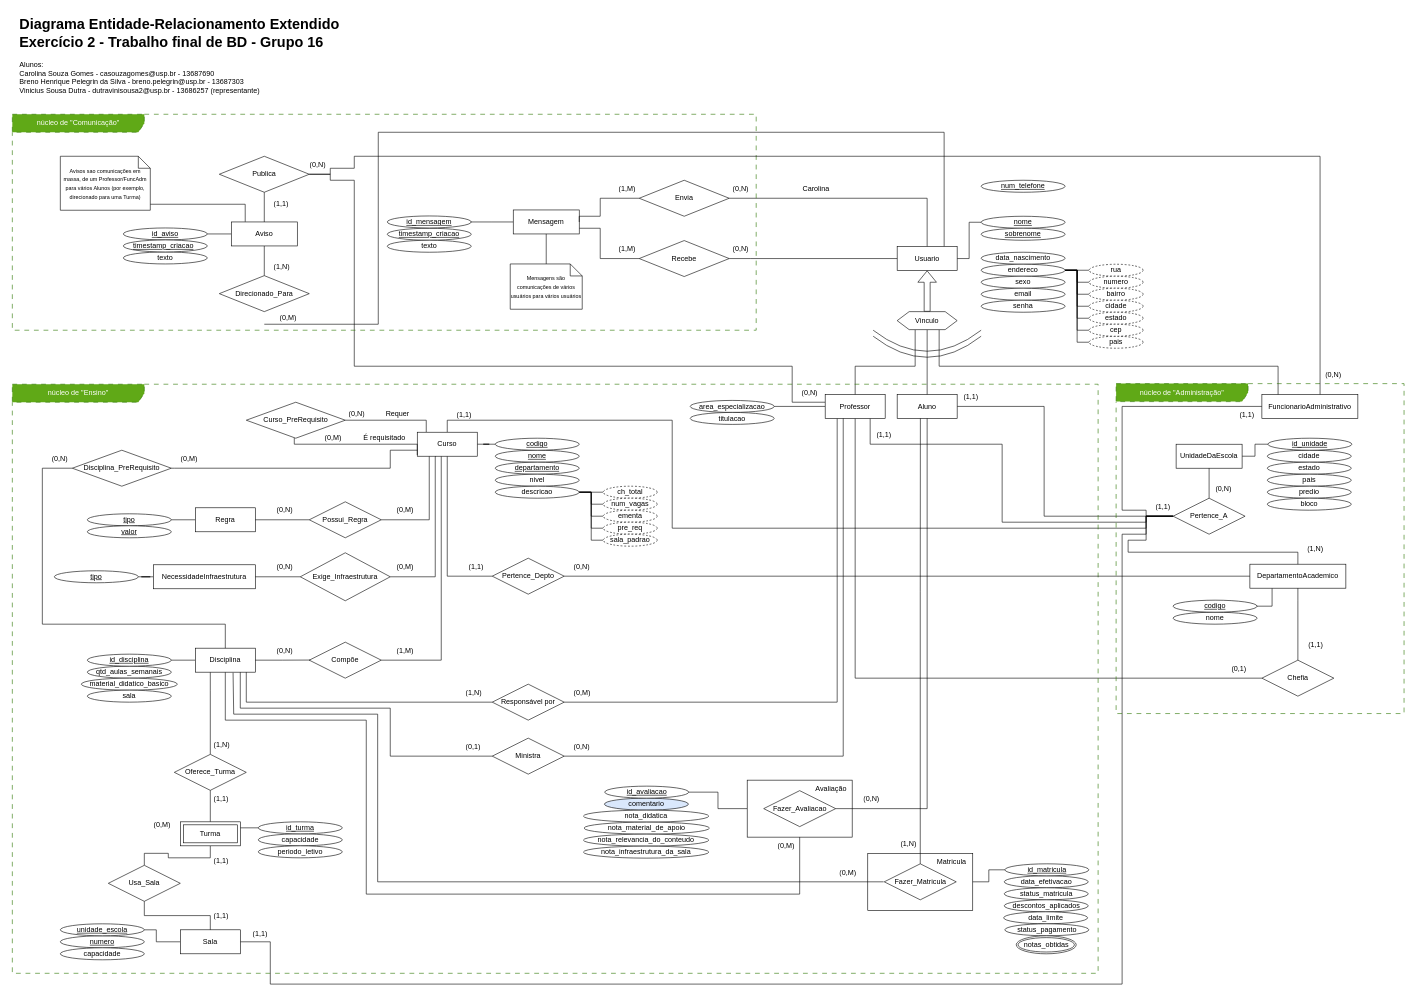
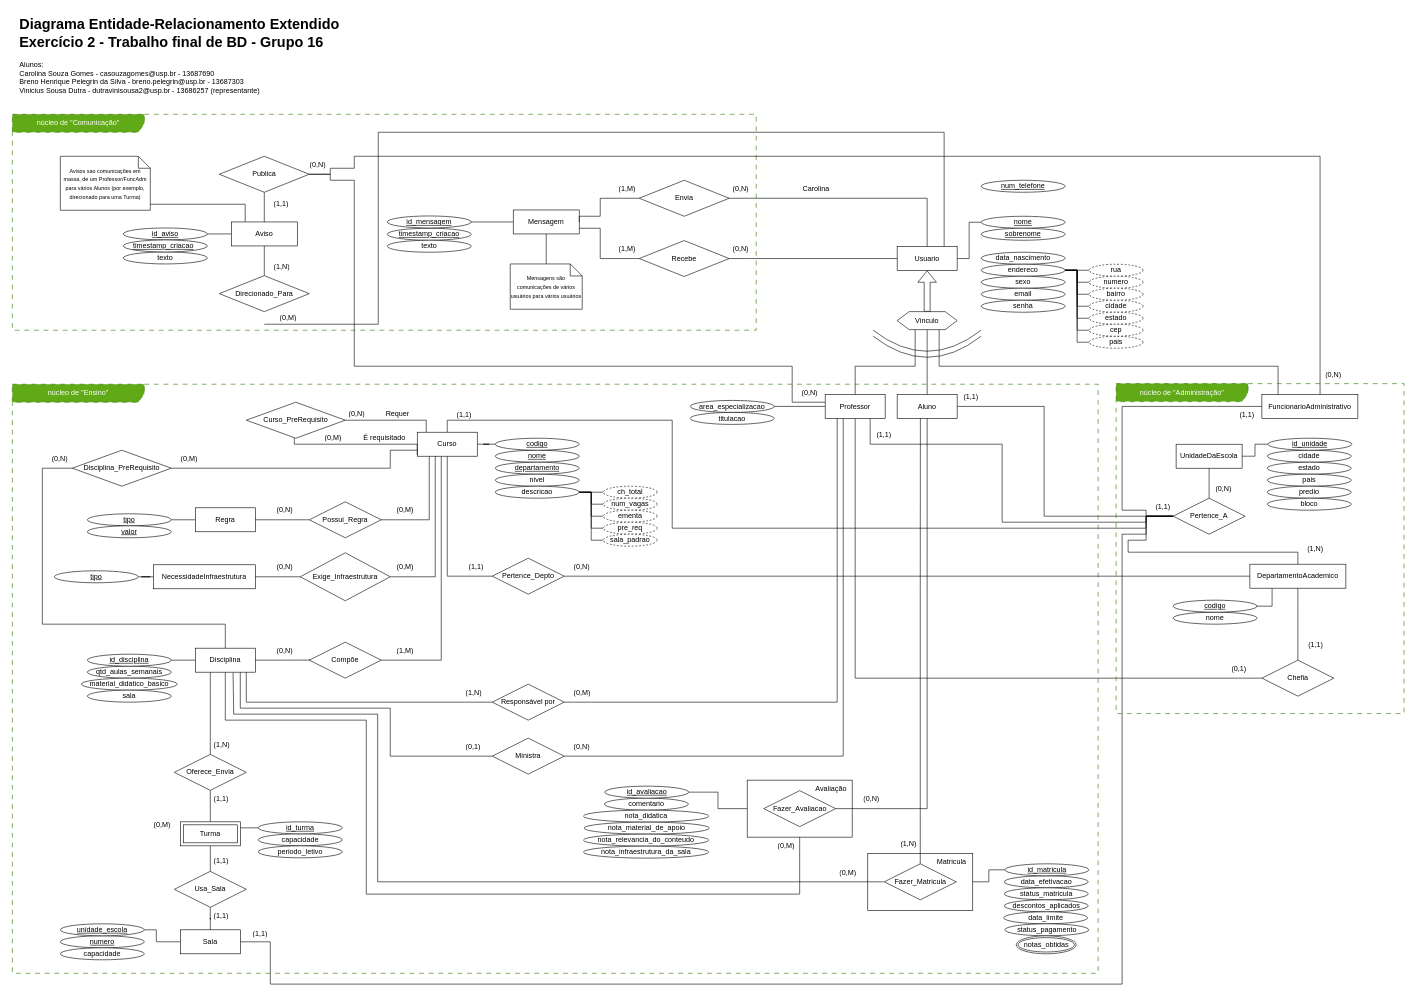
node "Oferece_Turma": label "Oferece_Turma" -> "Oferece_Envia"
node "comentario": fillcolor #dae8fc -> #ffffff
node "Usa_Sala": moved (144, 884) -> (210, 890)
